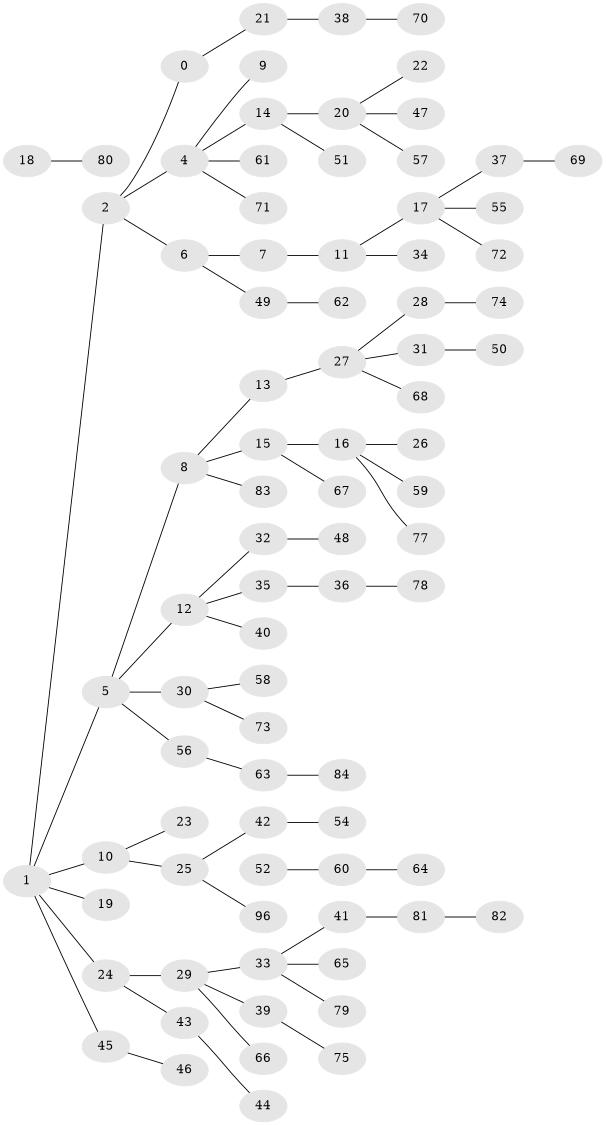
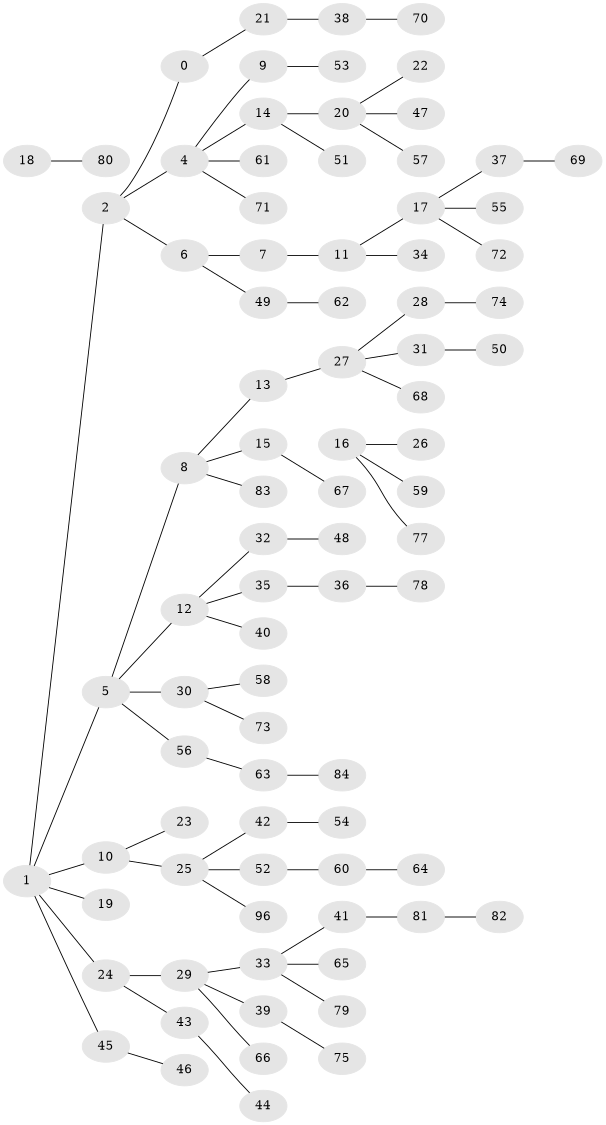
node "53": added
edge "15" -- "16": removed
edge "25" -- "52": added
